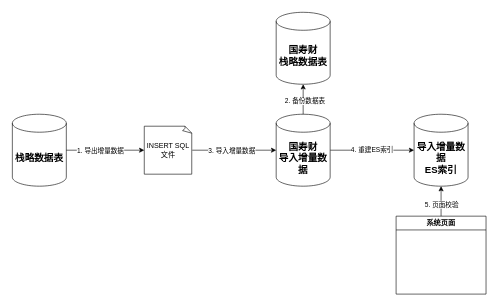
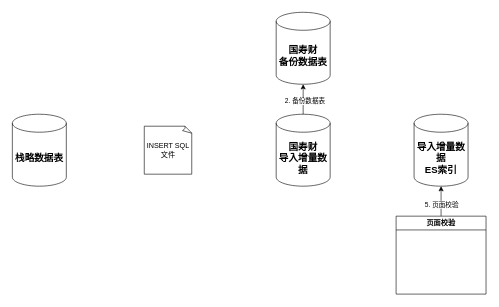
node "国寿财 栈略数据表": label "国寿财 栈略数据表" -> "国寿财 备份数据表"
edge "栈略数据表" -> "INSERT SQL 文件": removed, label "1. 导出增量数据"
edge "INSERT SQL 文件" -> "国寿财 导入增量数据": removed, label "3. 导入增量数据"
edge "国寿财 导入增量数据" -> "导入增量数据 ES索引": removed, label "4. 重建ES索引"
node "系统页面": label "系统页面" -> "页面校验"
